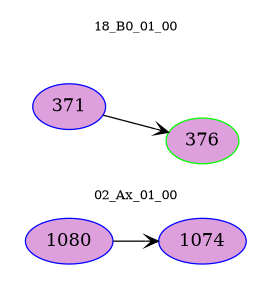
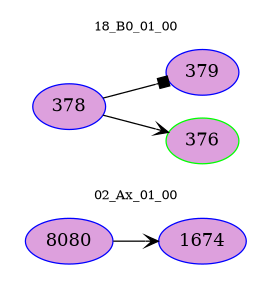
node "379": added
node "371": label "371" -> "378"
node "1080": label "1080" -> "8080"
node "1074": label "1074" -> "1674"
